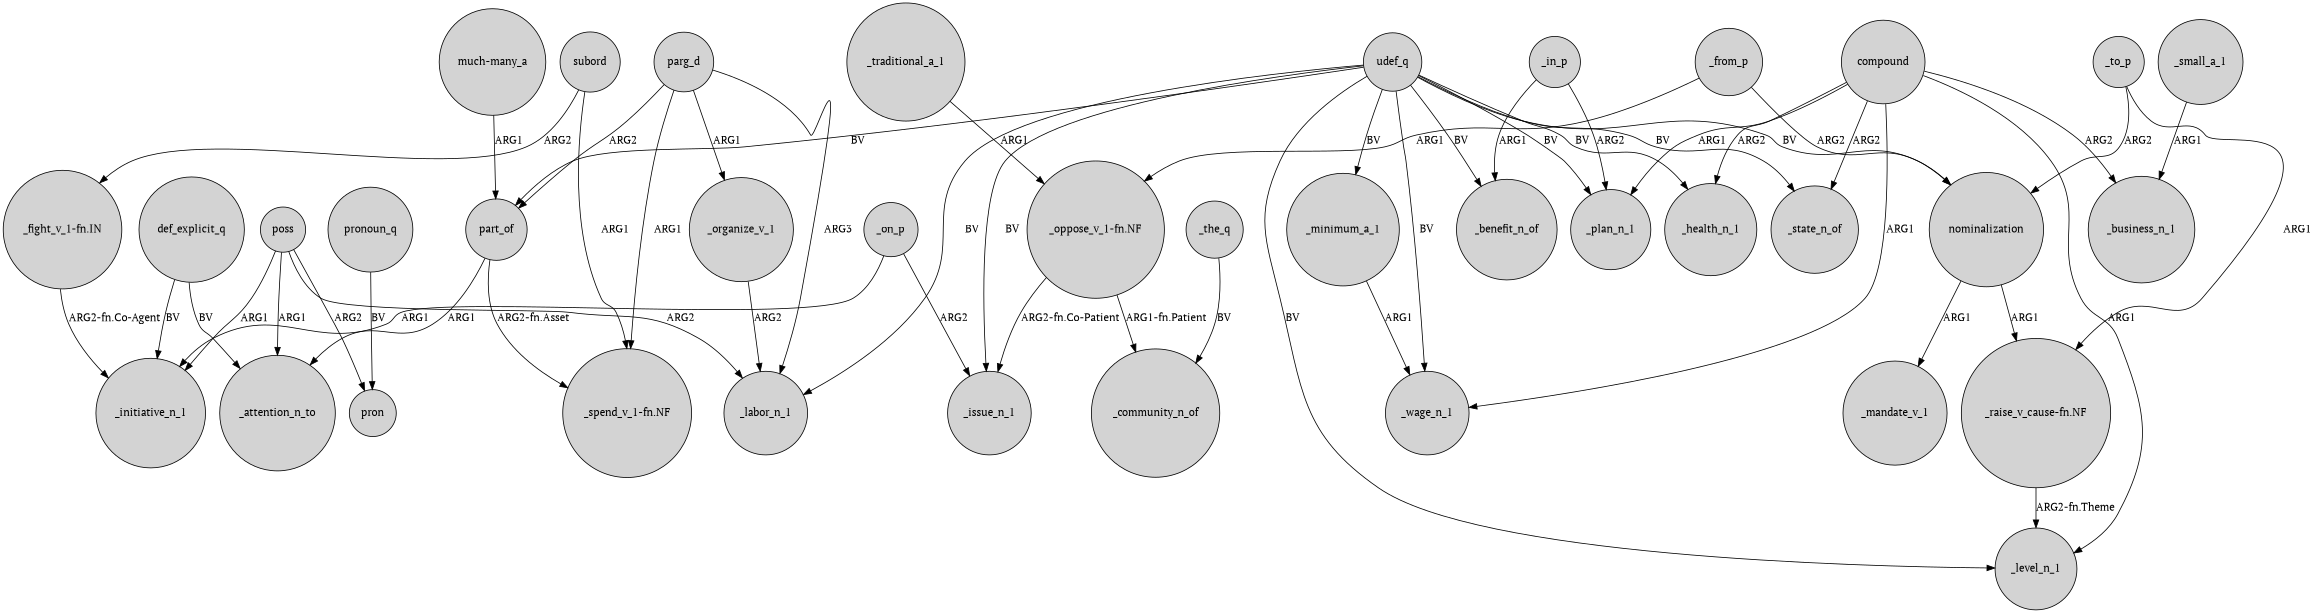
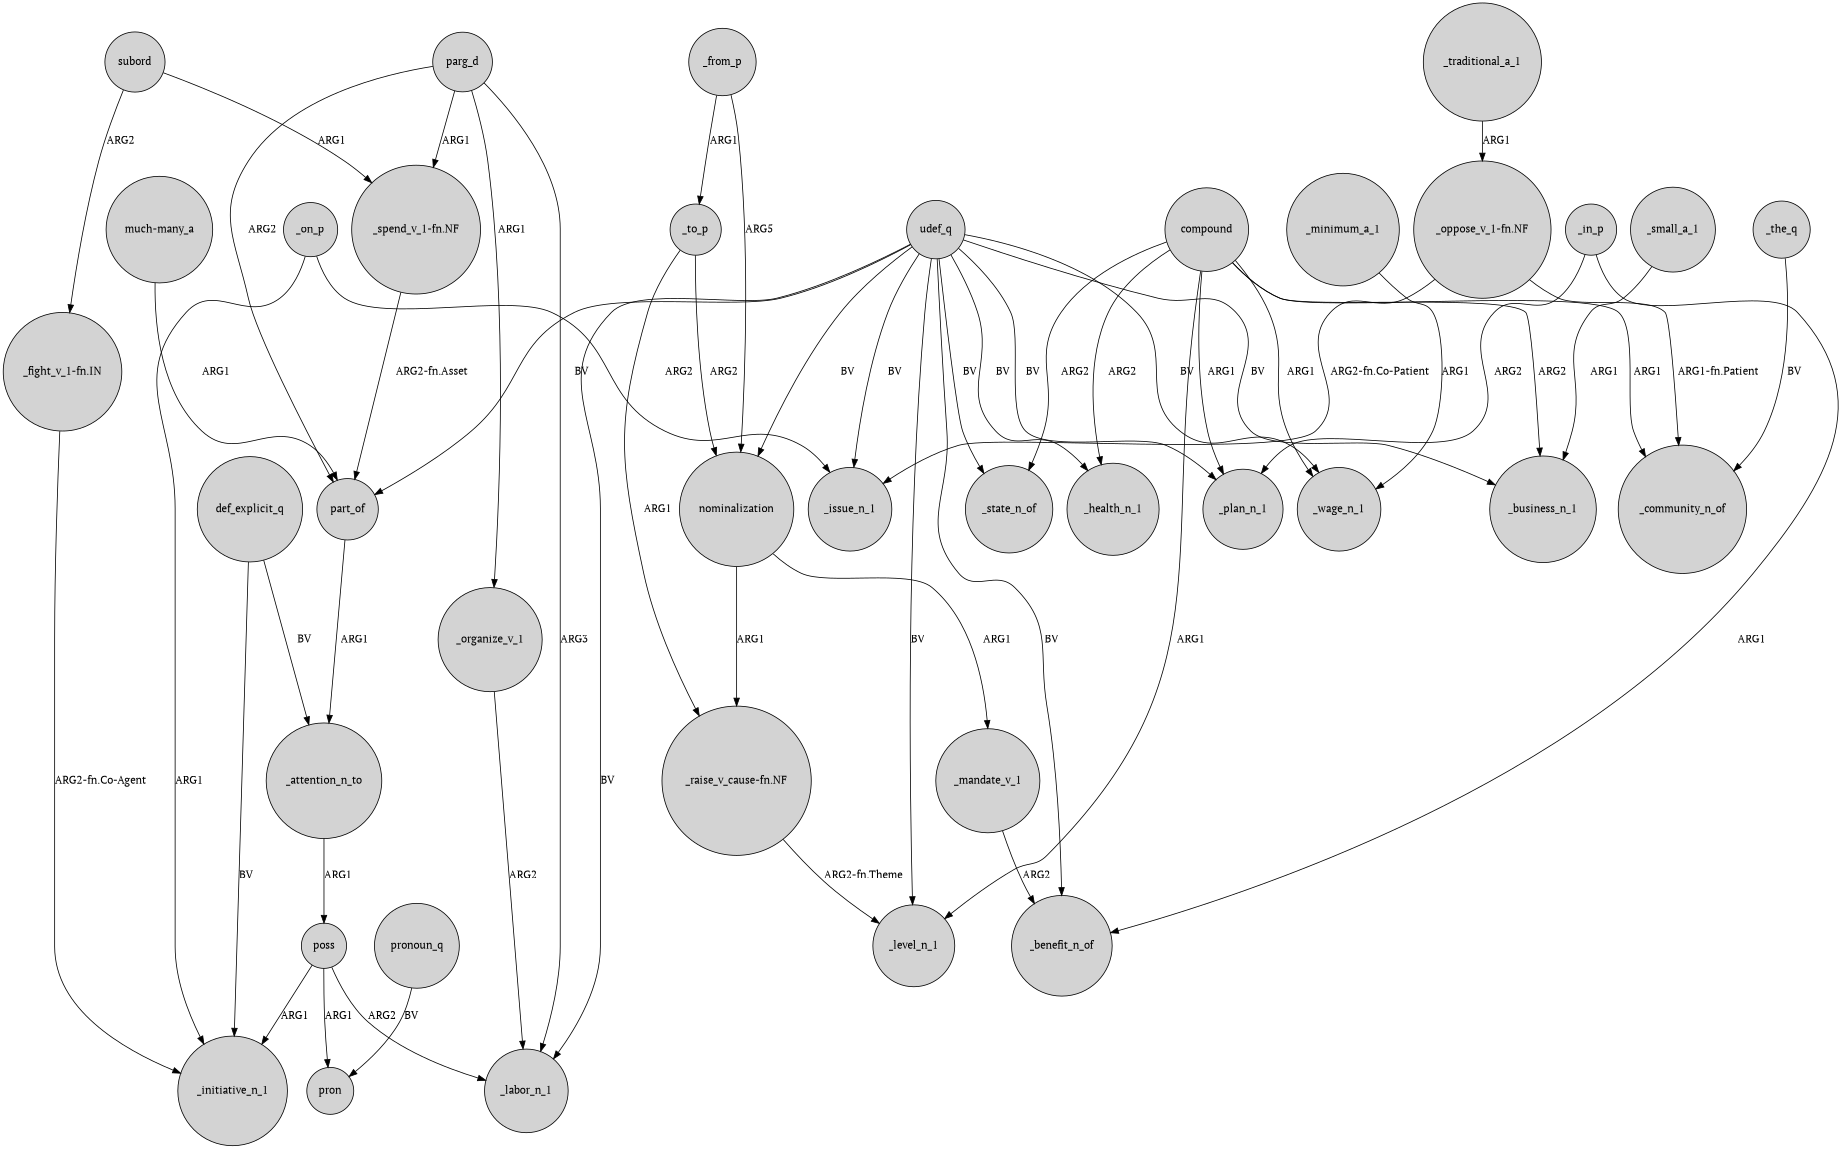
edge "udef_q" -> "_minimum_a_1": now "udef_q" -> "_business_n_1"
edge "_from_p" -> "_oppose_v_1-fn.NF": now "_from_p" -> "_to_p"
edge "_from_p" -> "nominalization": label "ARG2" -> "ARG5"
edge "poss" -> "_attention_n_to": reversed
edge "compound" -> "_community_n_of": added, label "ARG1"
edge "poss" -> "pron": label "ARG2" -> "ARG1"
edge "part_of" -> "_spend_v_1-fn.NF": reversed
edge "_mandate_v_1" -> "_benefit_n_of": added, label "ARG2"
